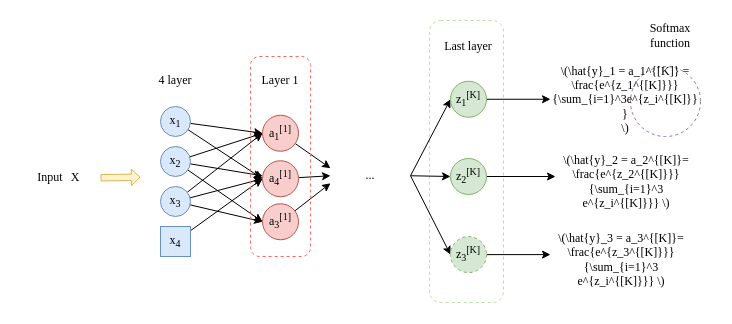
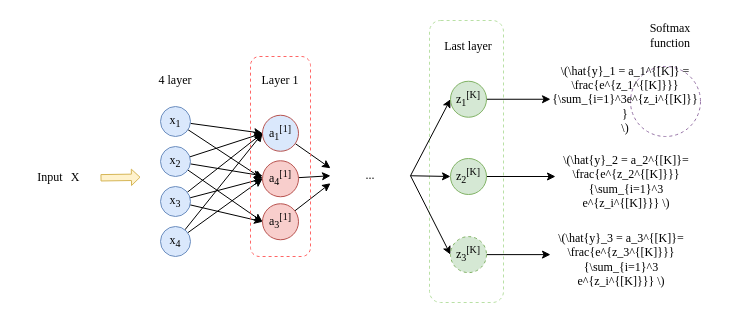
node "a1[1]": fillcolor #f8cecc -> #dae8fc
edge "x4" -> "a1[1]": added
node "x4": shape rectangle -> ellipse
